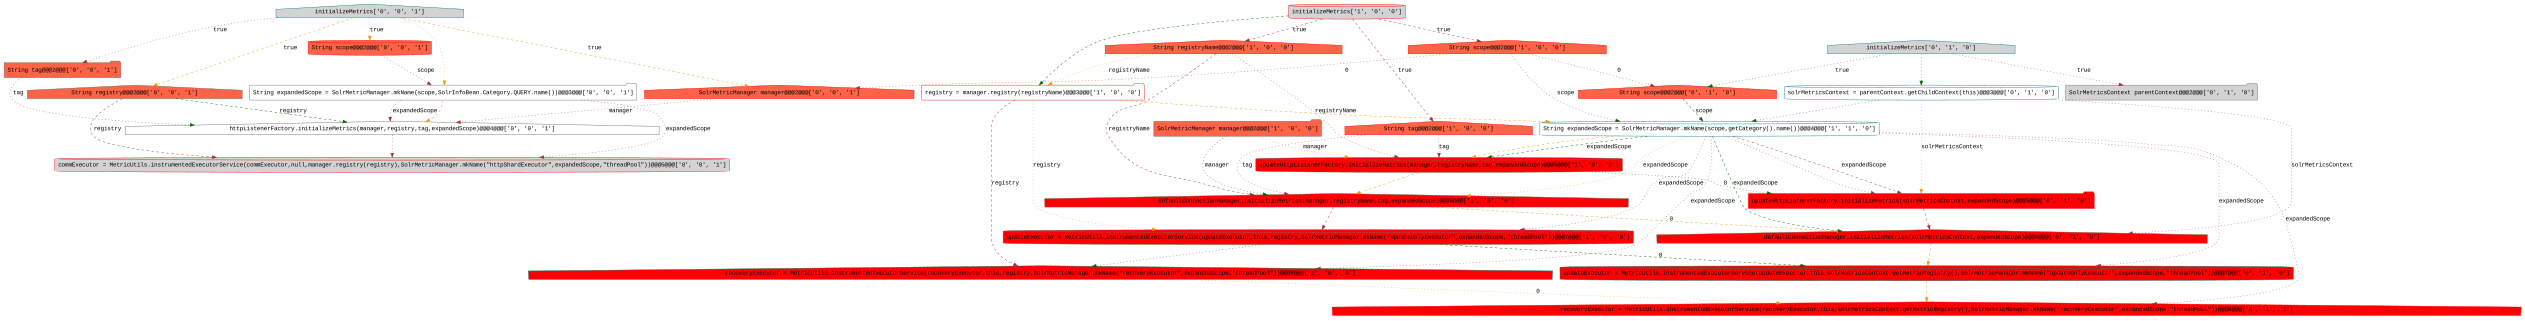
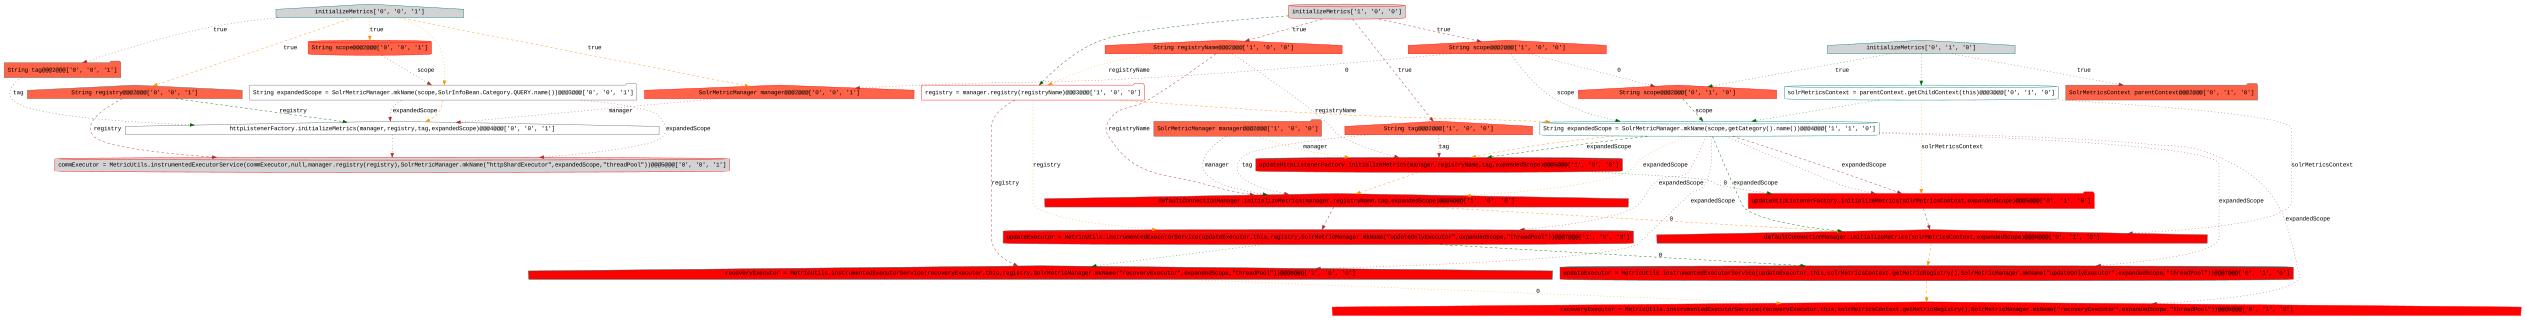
node "SolrMetricsContext parentContext@@@2@@@['0', '1', '0']": fillcolor lightgray -> tomato
